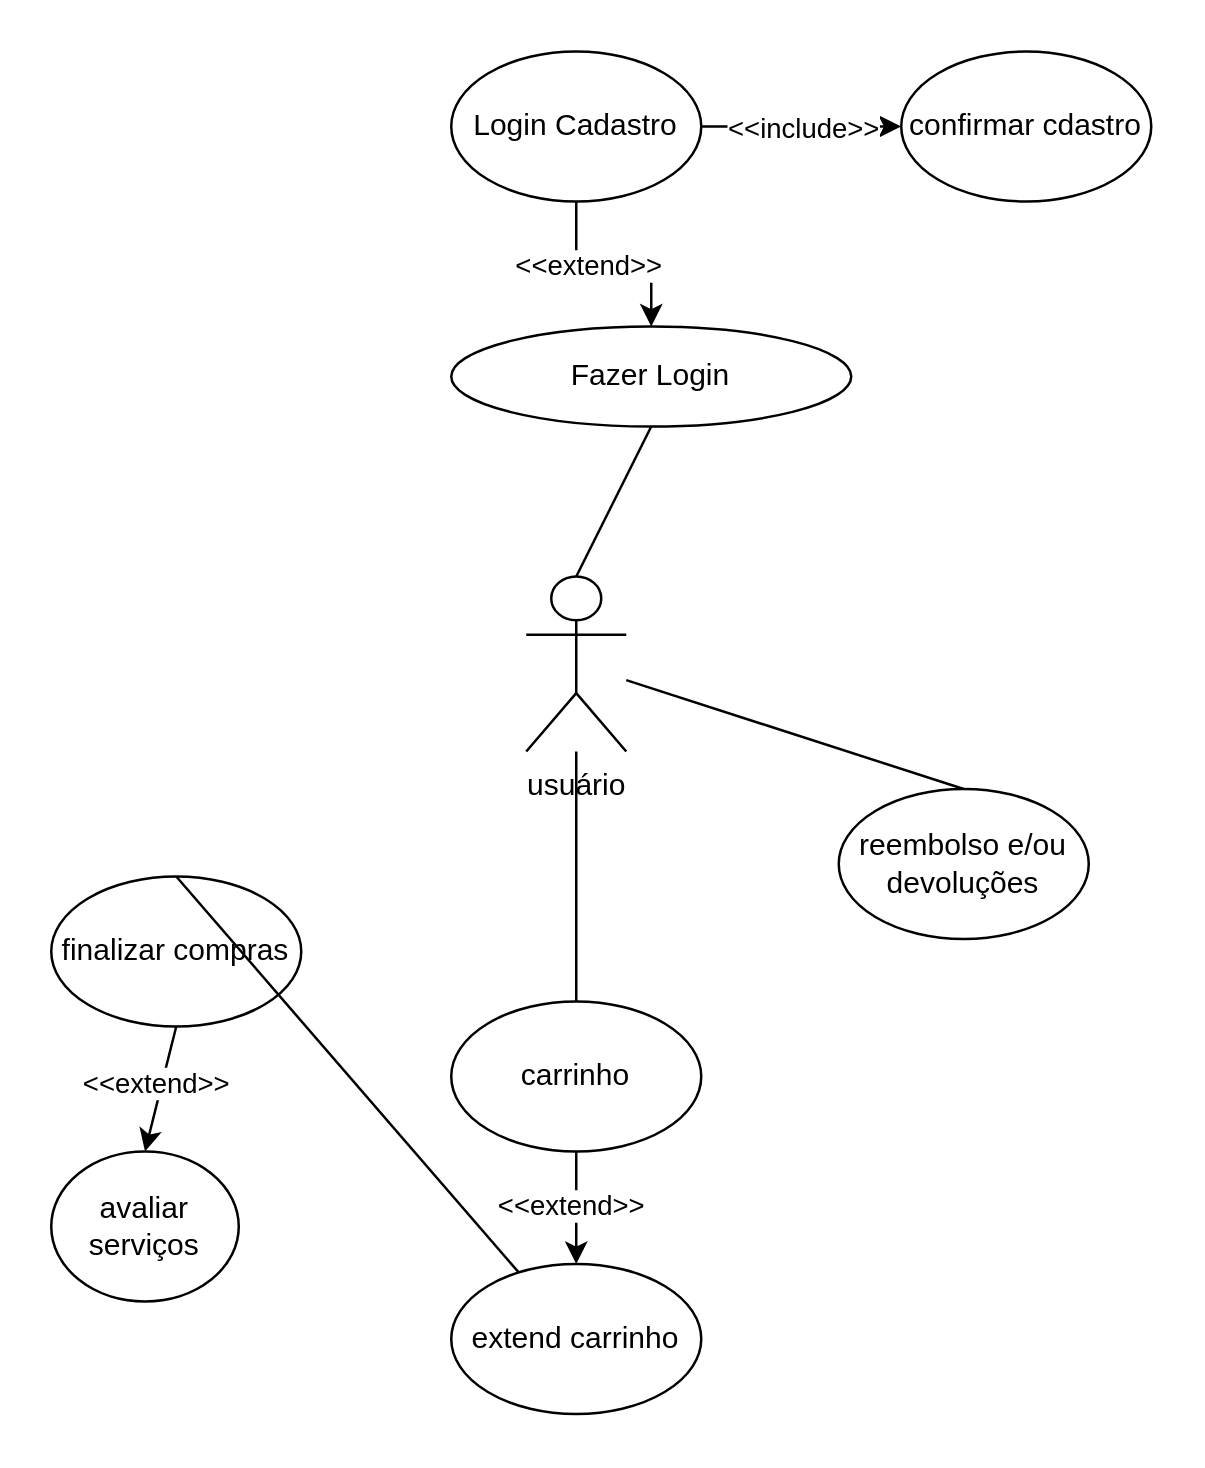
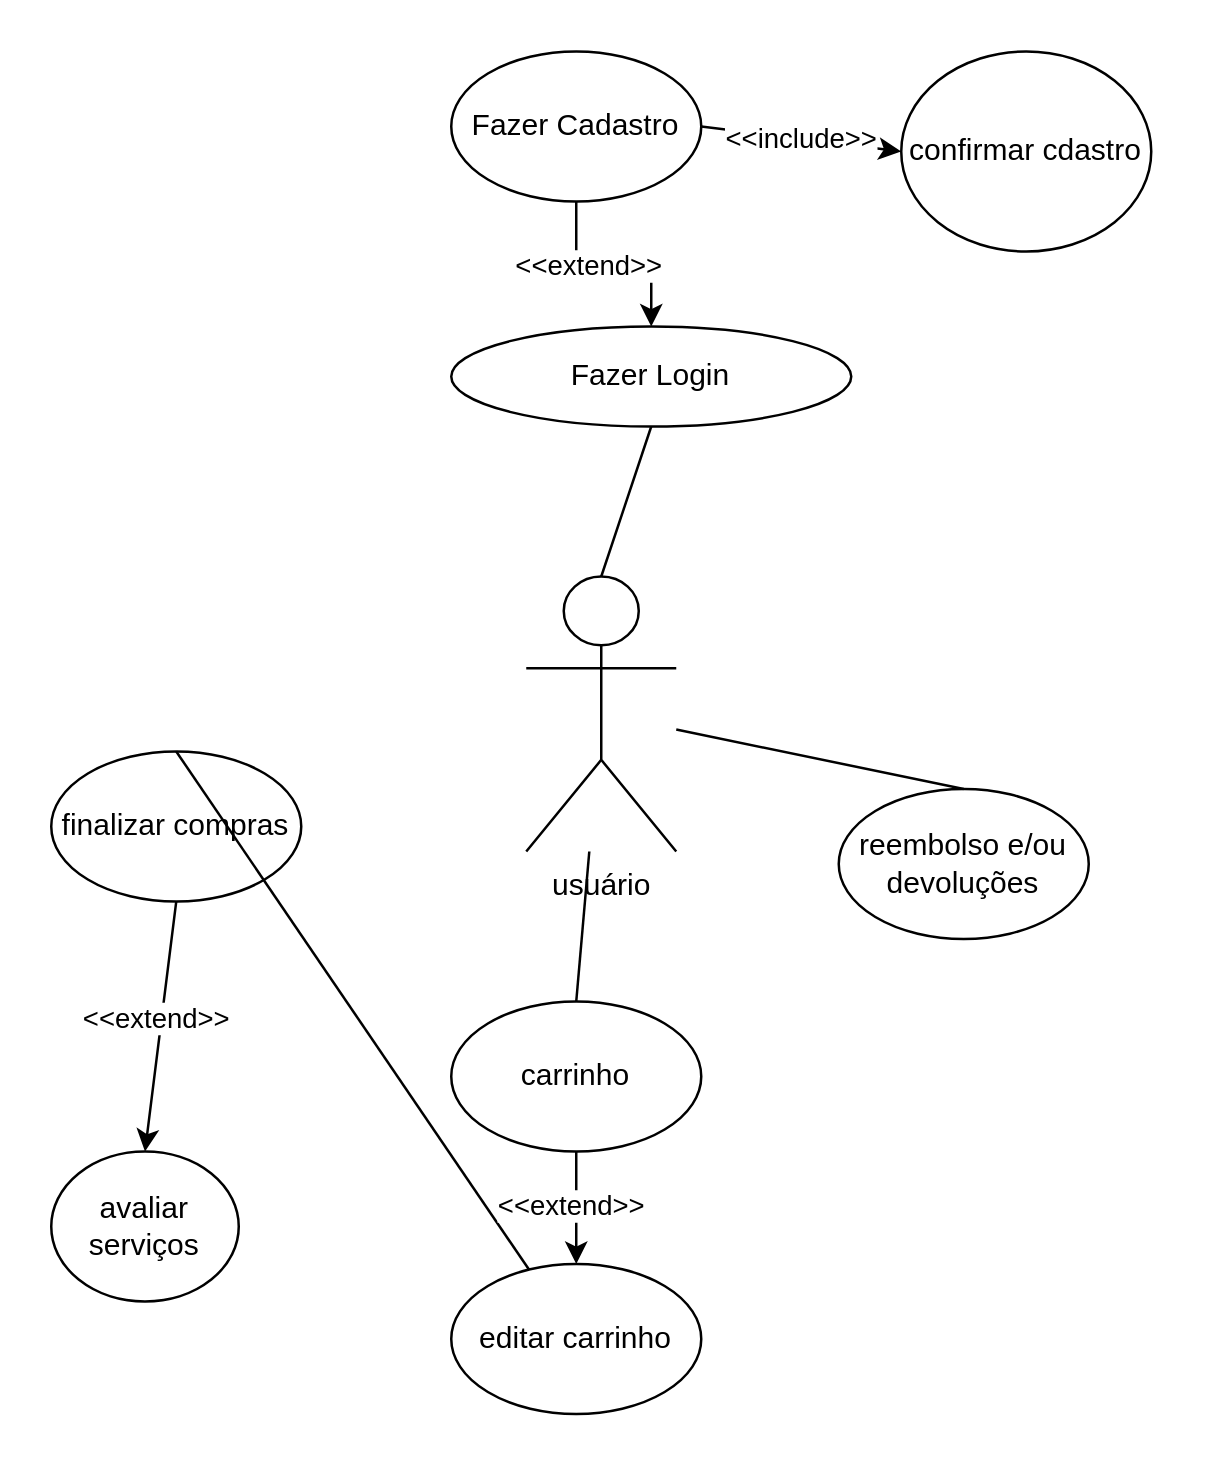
node "Login Cadastro": label "Login Cadastro" -> "Fazer Cadastro"
node "confirmar cdastro": size 250x150 -> 250x200
node "usuário": size 100x175 -> 150x275
node "finalizar compras": moved (176, 951) -> (176, 826)
node "extend carrinho": label "extend carrinho" -> "editar carrinho"
